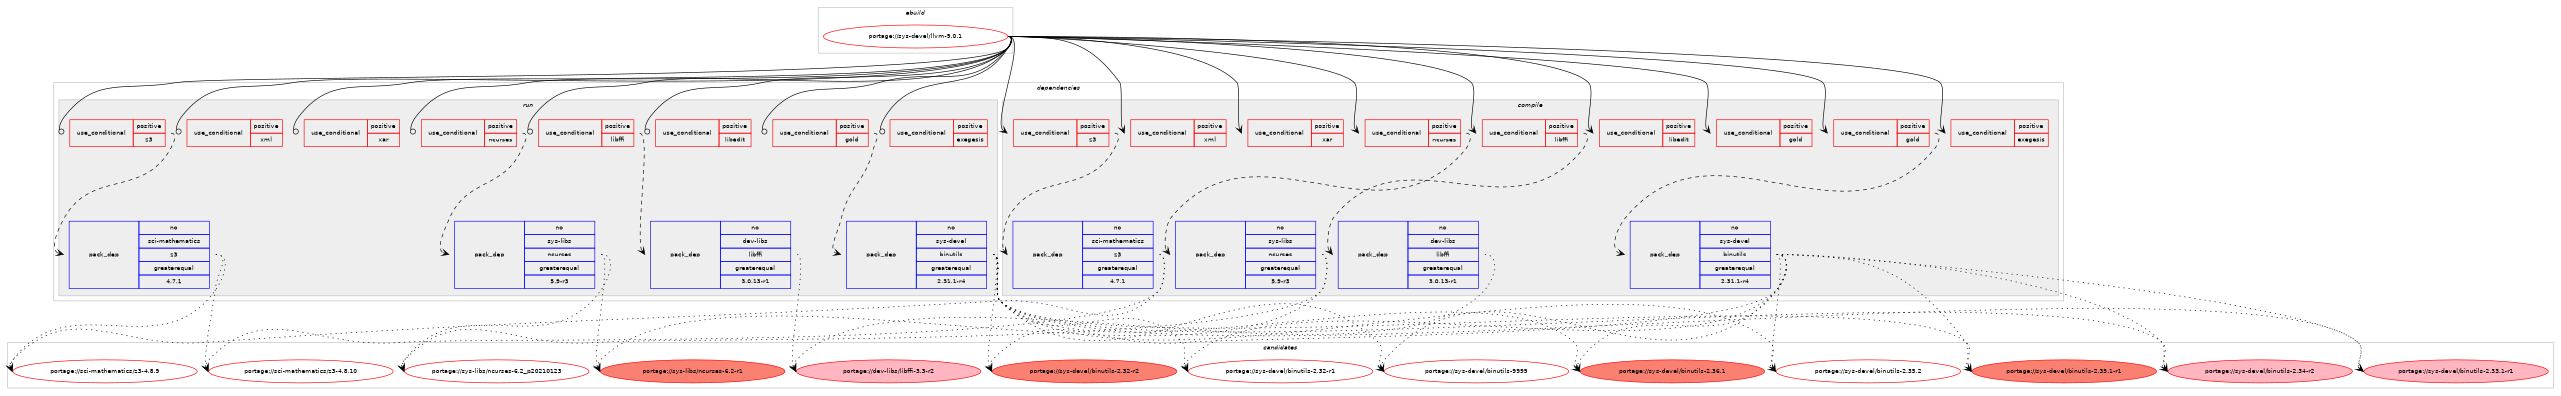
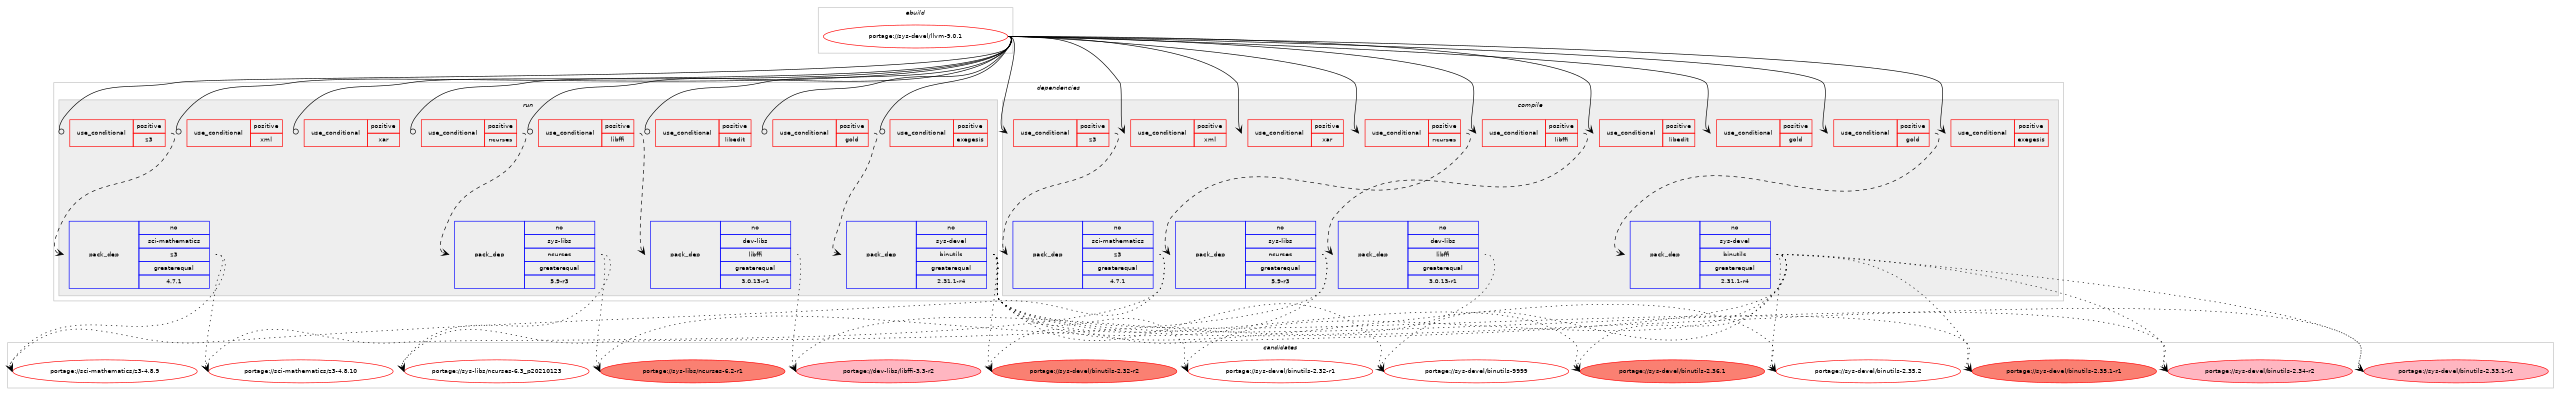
node "portage://sys-libs/ncurses-6.2_p20210123": label "portage://sys-libs/ncurses-6.2_p20210123" -> "portage://sys-libs/ncurses-6.3_p20210123"
